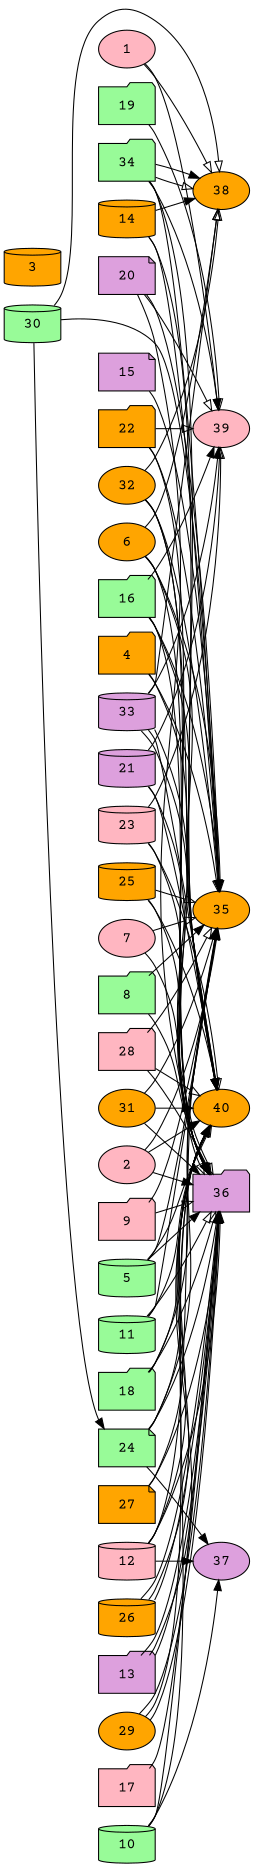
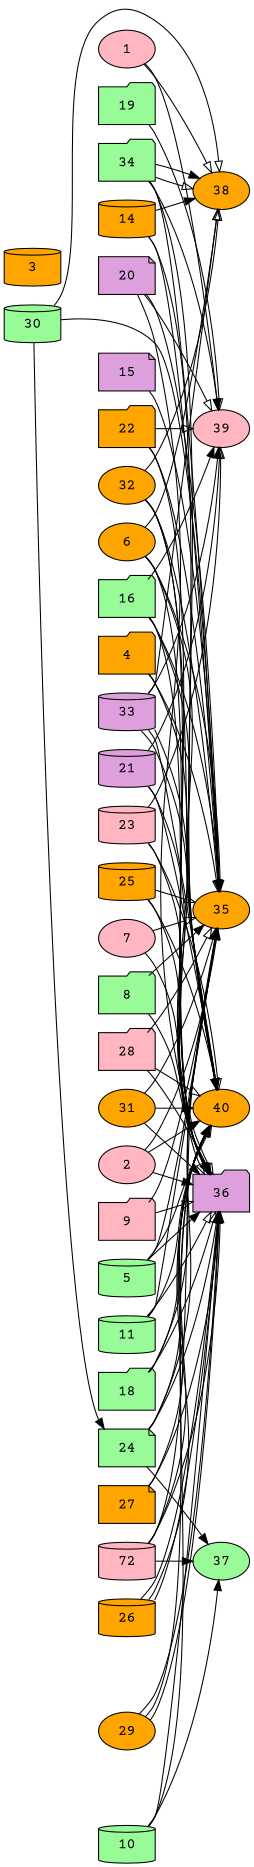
node "12": label "12" -> "72"
node "37": fillcolor plum -> palegreen
node "13": removed
node "17": removed
